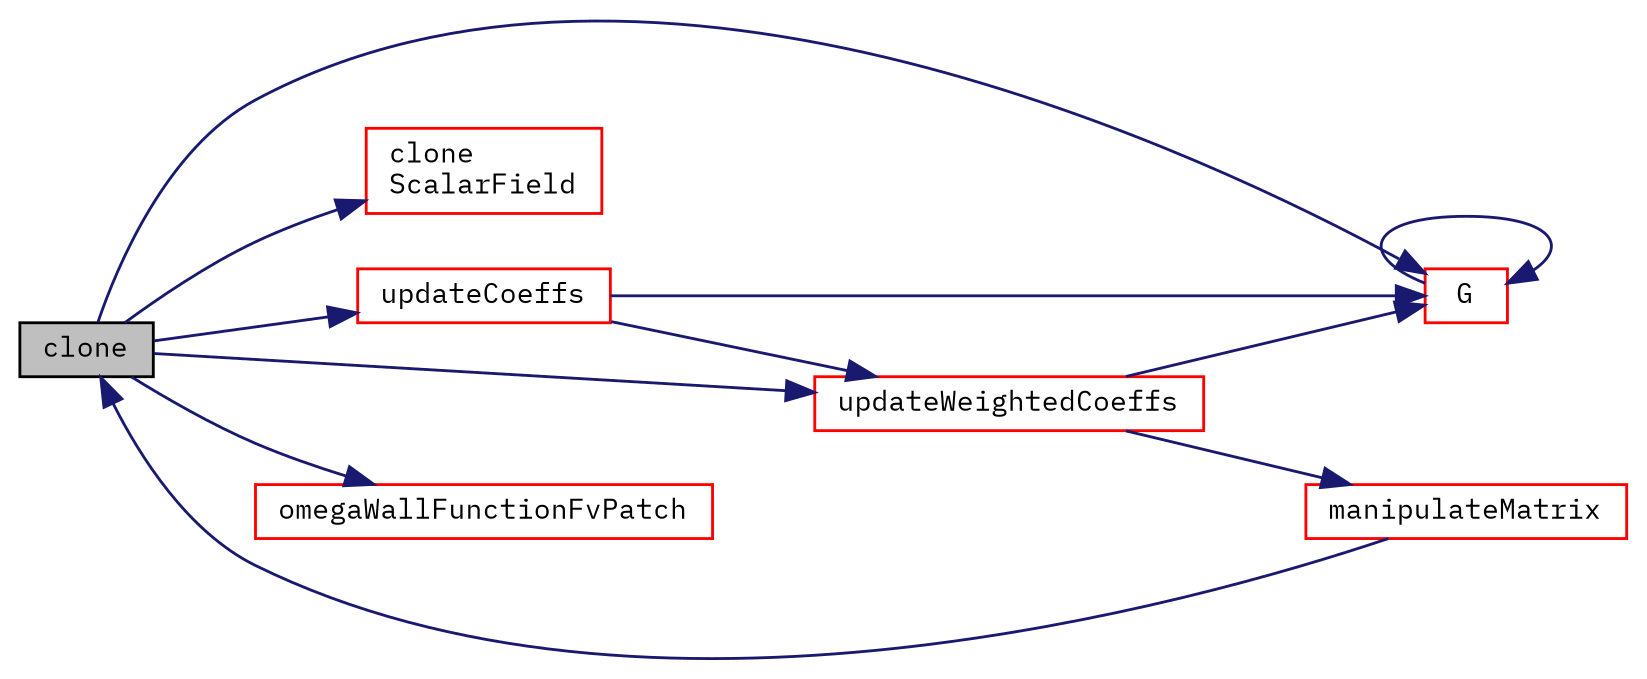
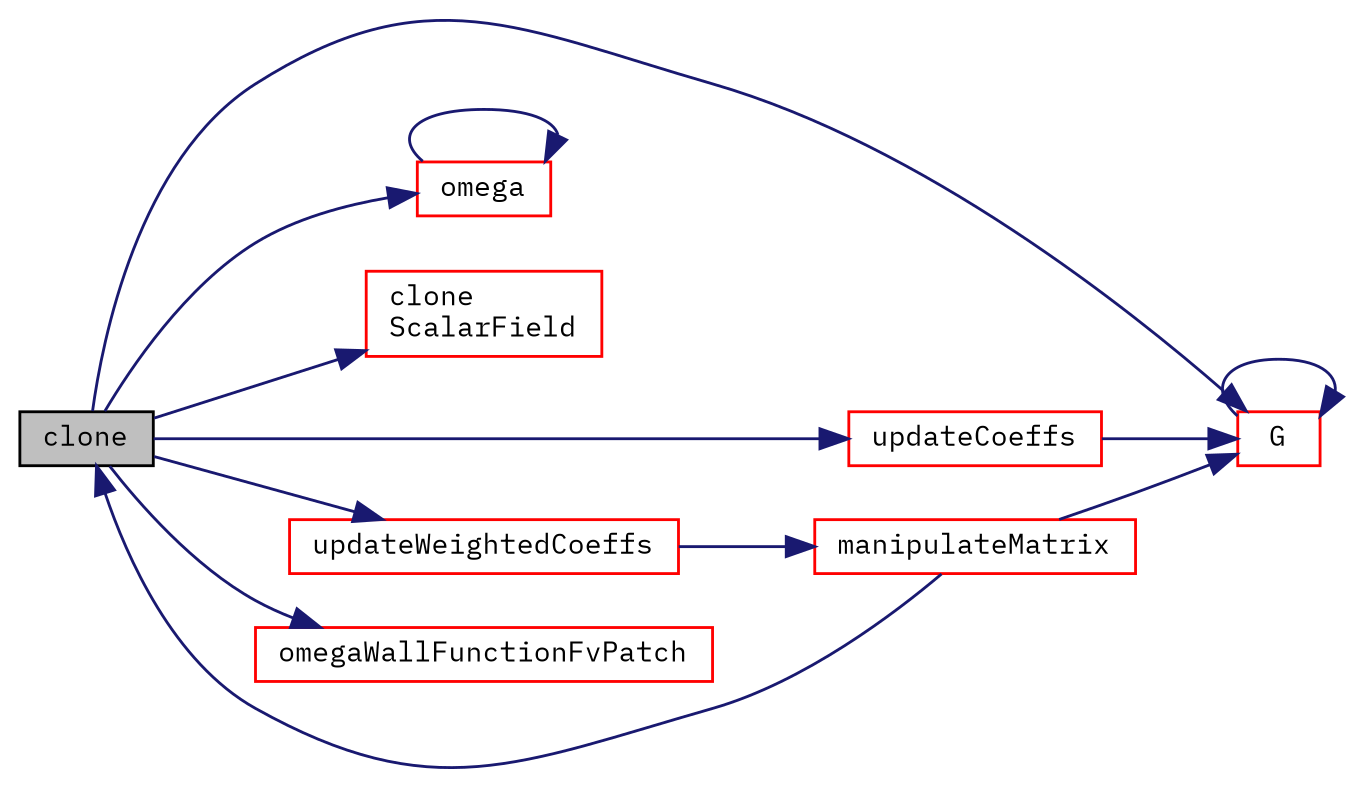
node "omega": added
edge "updateWeightedCoeffs" -> "G": now "manipulateMatrix" -> "G"
edge "updateCoeffs" -> "updateWeightedCoeffs": removed
